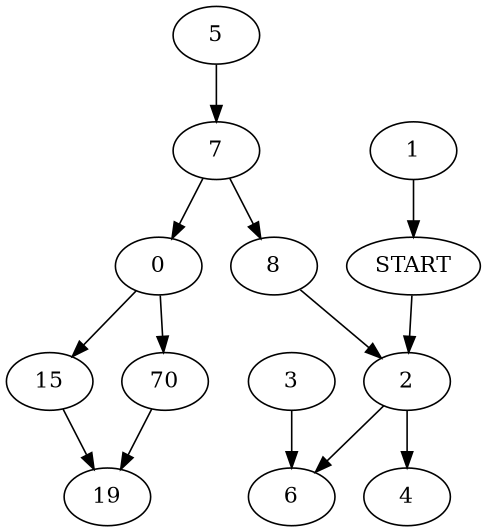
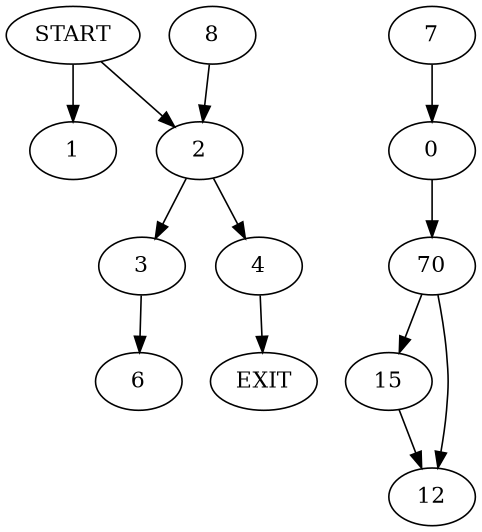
node "5": removed
edge "1" -> "START": reversed
edge "7" -> "8": removed
edge "0" -> "15": now "70" -> "15"
node "EXIT": added
edge "2" -> "6": now "2" -> "3"
node "19": label "19" -> "12"
